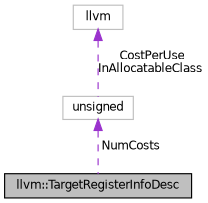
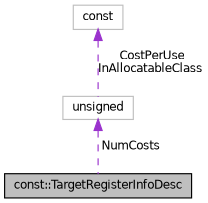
node "llvm": label "llvm" -> "const"
node "llvm::TargetRegisterInfoDesc": label "llvm::TargetRegisterInfoDesc" -> "const::TargetRegisterInfoDesc"
